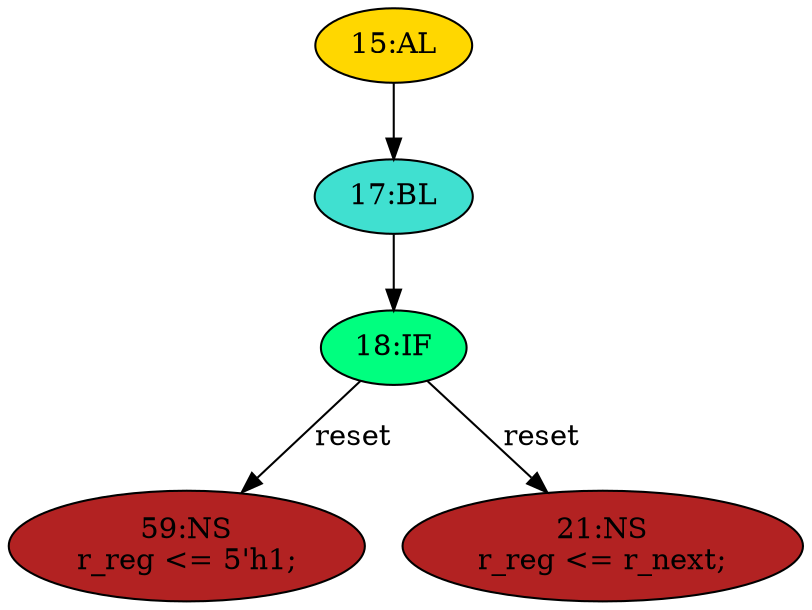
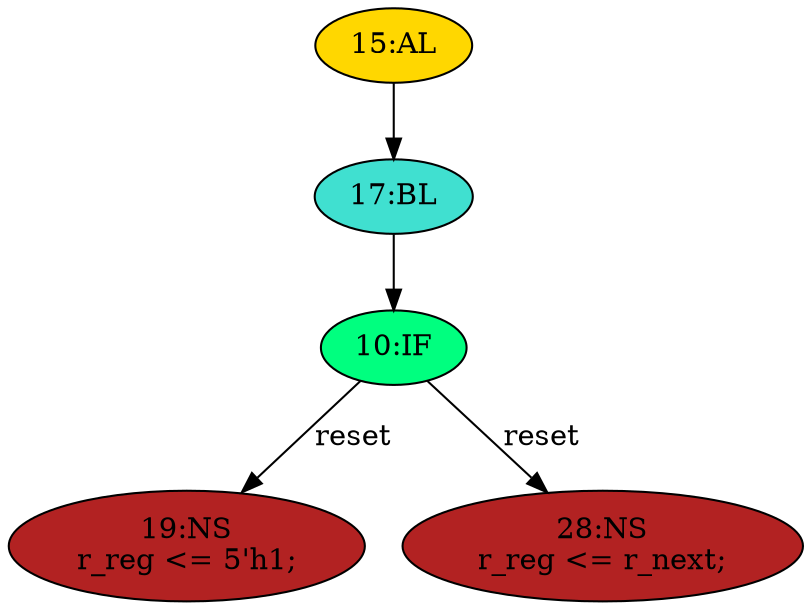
node "18:IF": label "18:IF" -> "10:IF"
node "59:NS r_reg <= 5'h1;": label "59:NS r_reg <= 5'h1;" -> "19:NS r_reg <= 5'h1;"
node "21:NS r_reg <= r_next;": label "21:NS r_reg <= r_next;" -> "28:NS r_reg <= r_next;"
